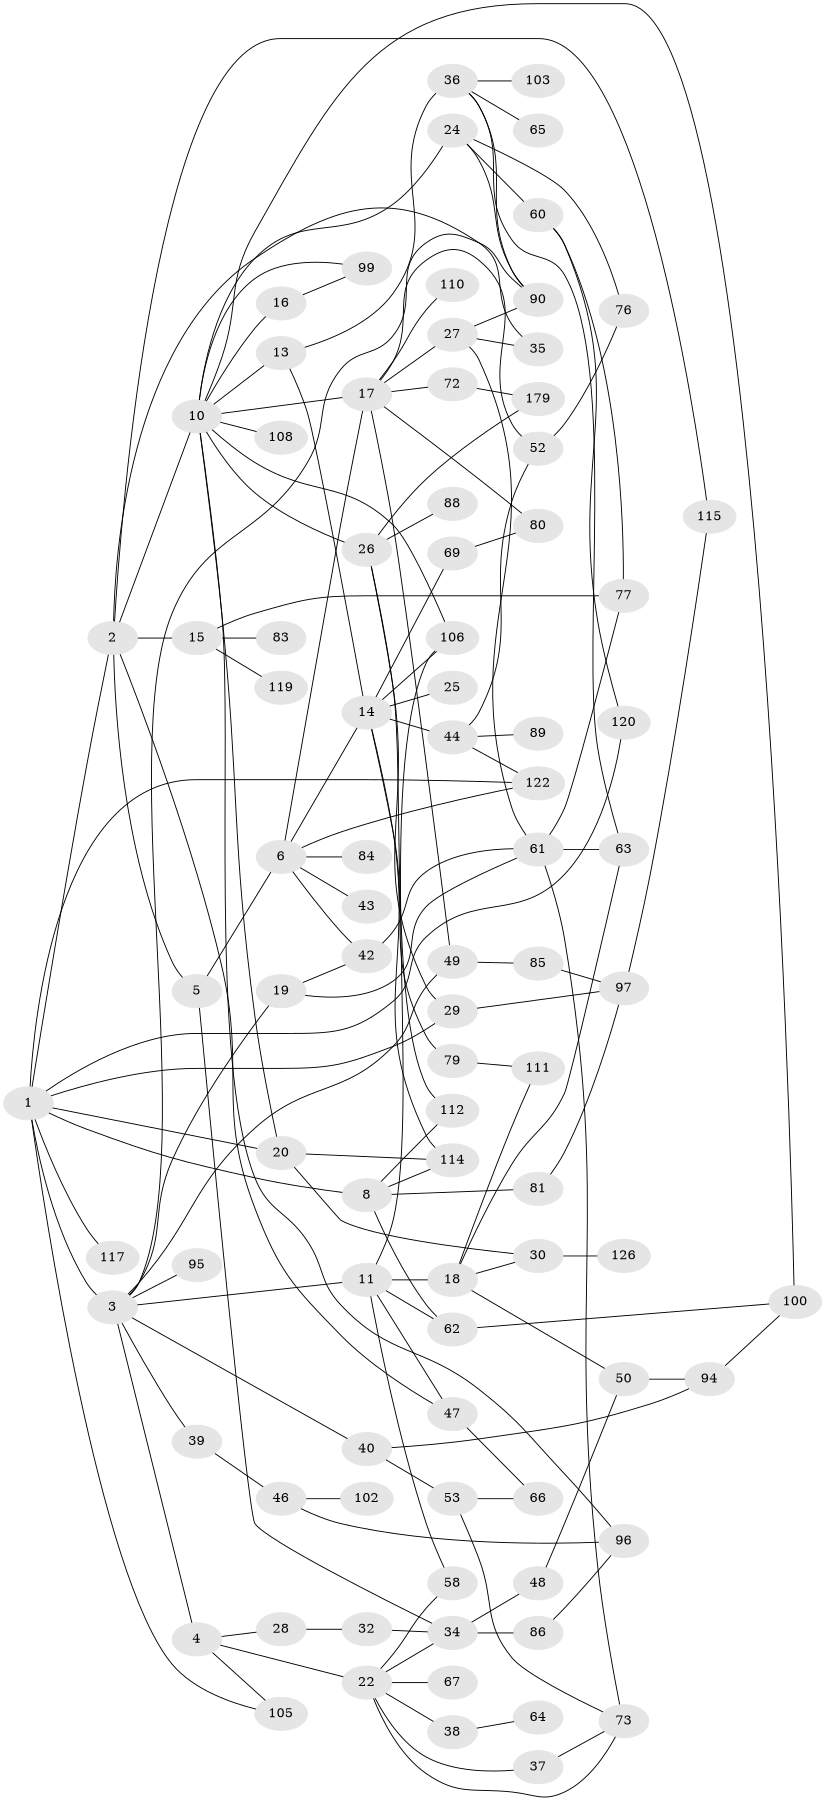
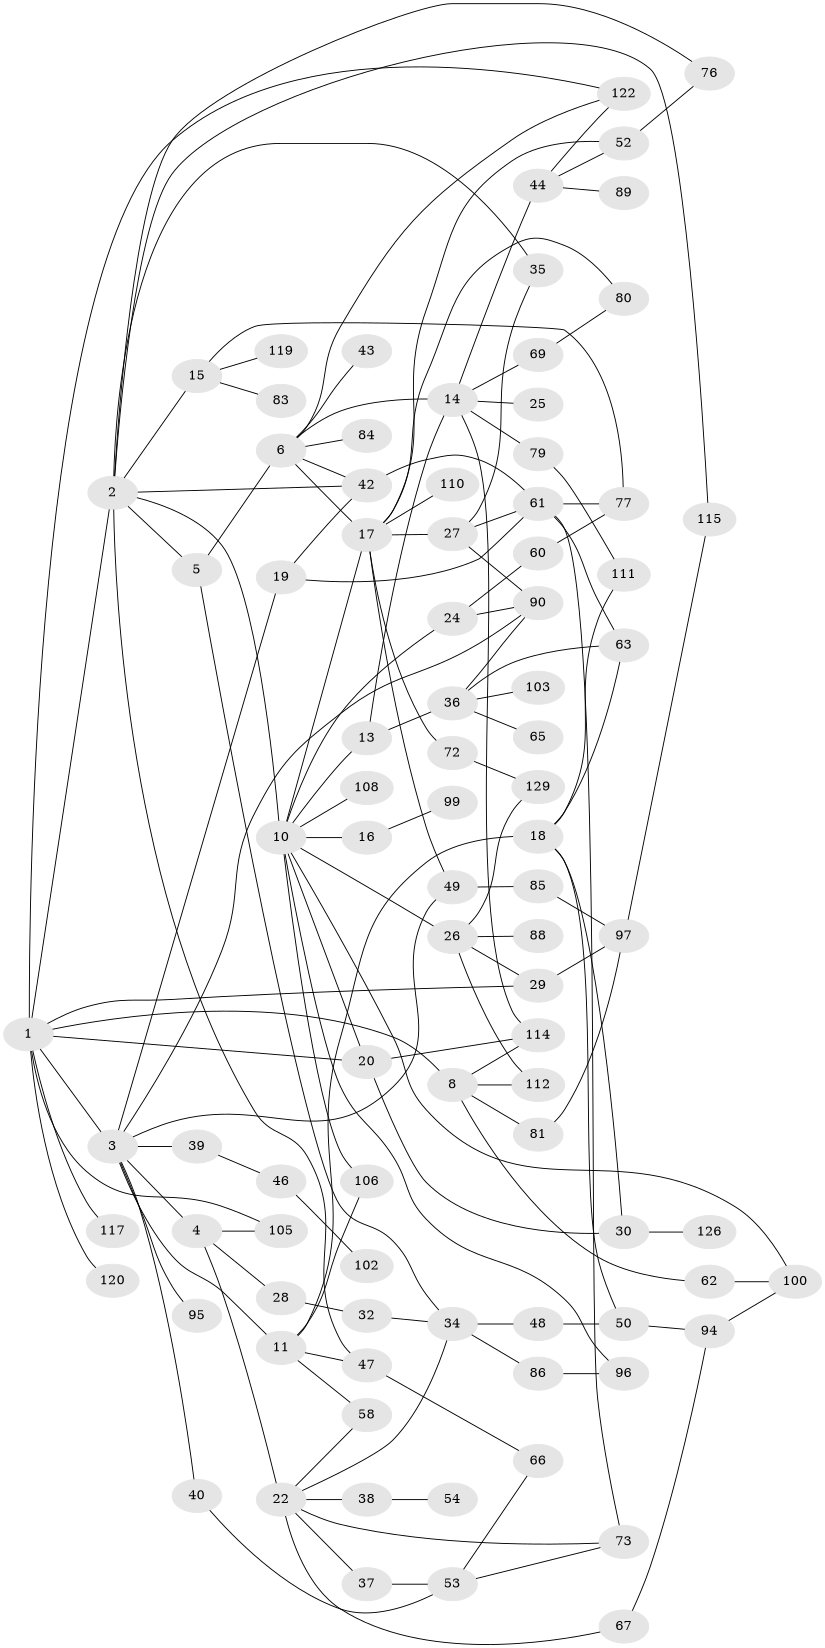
edge "24" -- "76": now "2" -- "76"
edge "99" -- "10": removed
edge "60" -- "120": removed
node "179": label "179" -> "129"
edge "42" -- "2": added
edge "106" -- "14": removed
edge "11" -- "62": removed
edge "94" -- "40": now "94" -- "67"
edge "46" -- "96": removed
node "64": label "64" -> "54"
edge "73" -- "37": now "53" -- "37"
